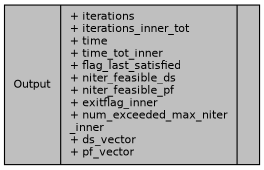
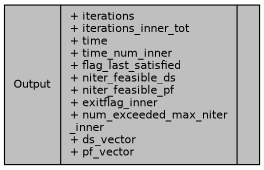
node "Output": text "+ time_tot_inner" -> "+ time_num_inner"
